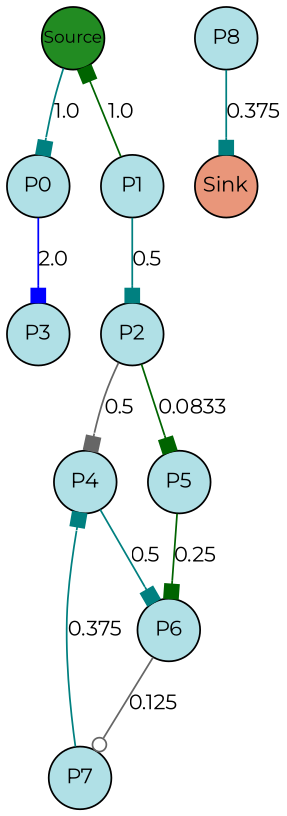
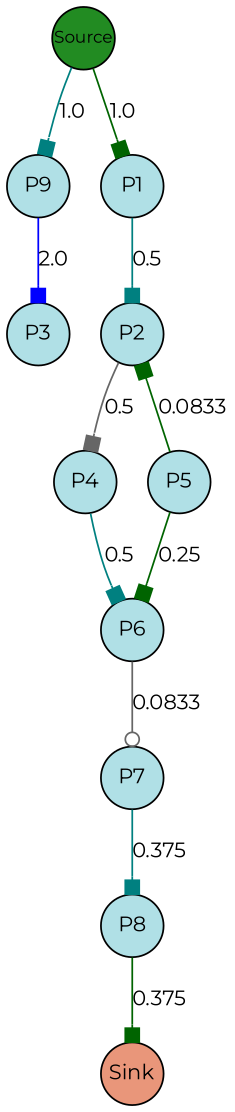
edge "P8" -> "Sink": color teal -> darkgreen
edge "P1" -> "Source": reversed
node "P0": label "P0" -> "P9"
edge "P2" -> "P5": reversed
edge "P7" -> "P4": now "P7" -> "P8"
edge "P6" -> "P7": label "0.125" -> "0.0833"
